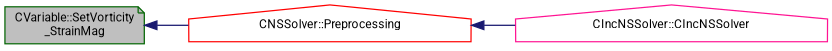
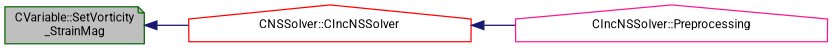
node "CNSSolver::Preprocessing": label "CNSSolver::Preprocessing" -> "CNSSolver::CIncNSSolver"
node "CIncNSSolver::CIncNSSolver": label "CIncNSSolver::CIncNSSolver" -> "CIncNSSolver::Preprocessing"
